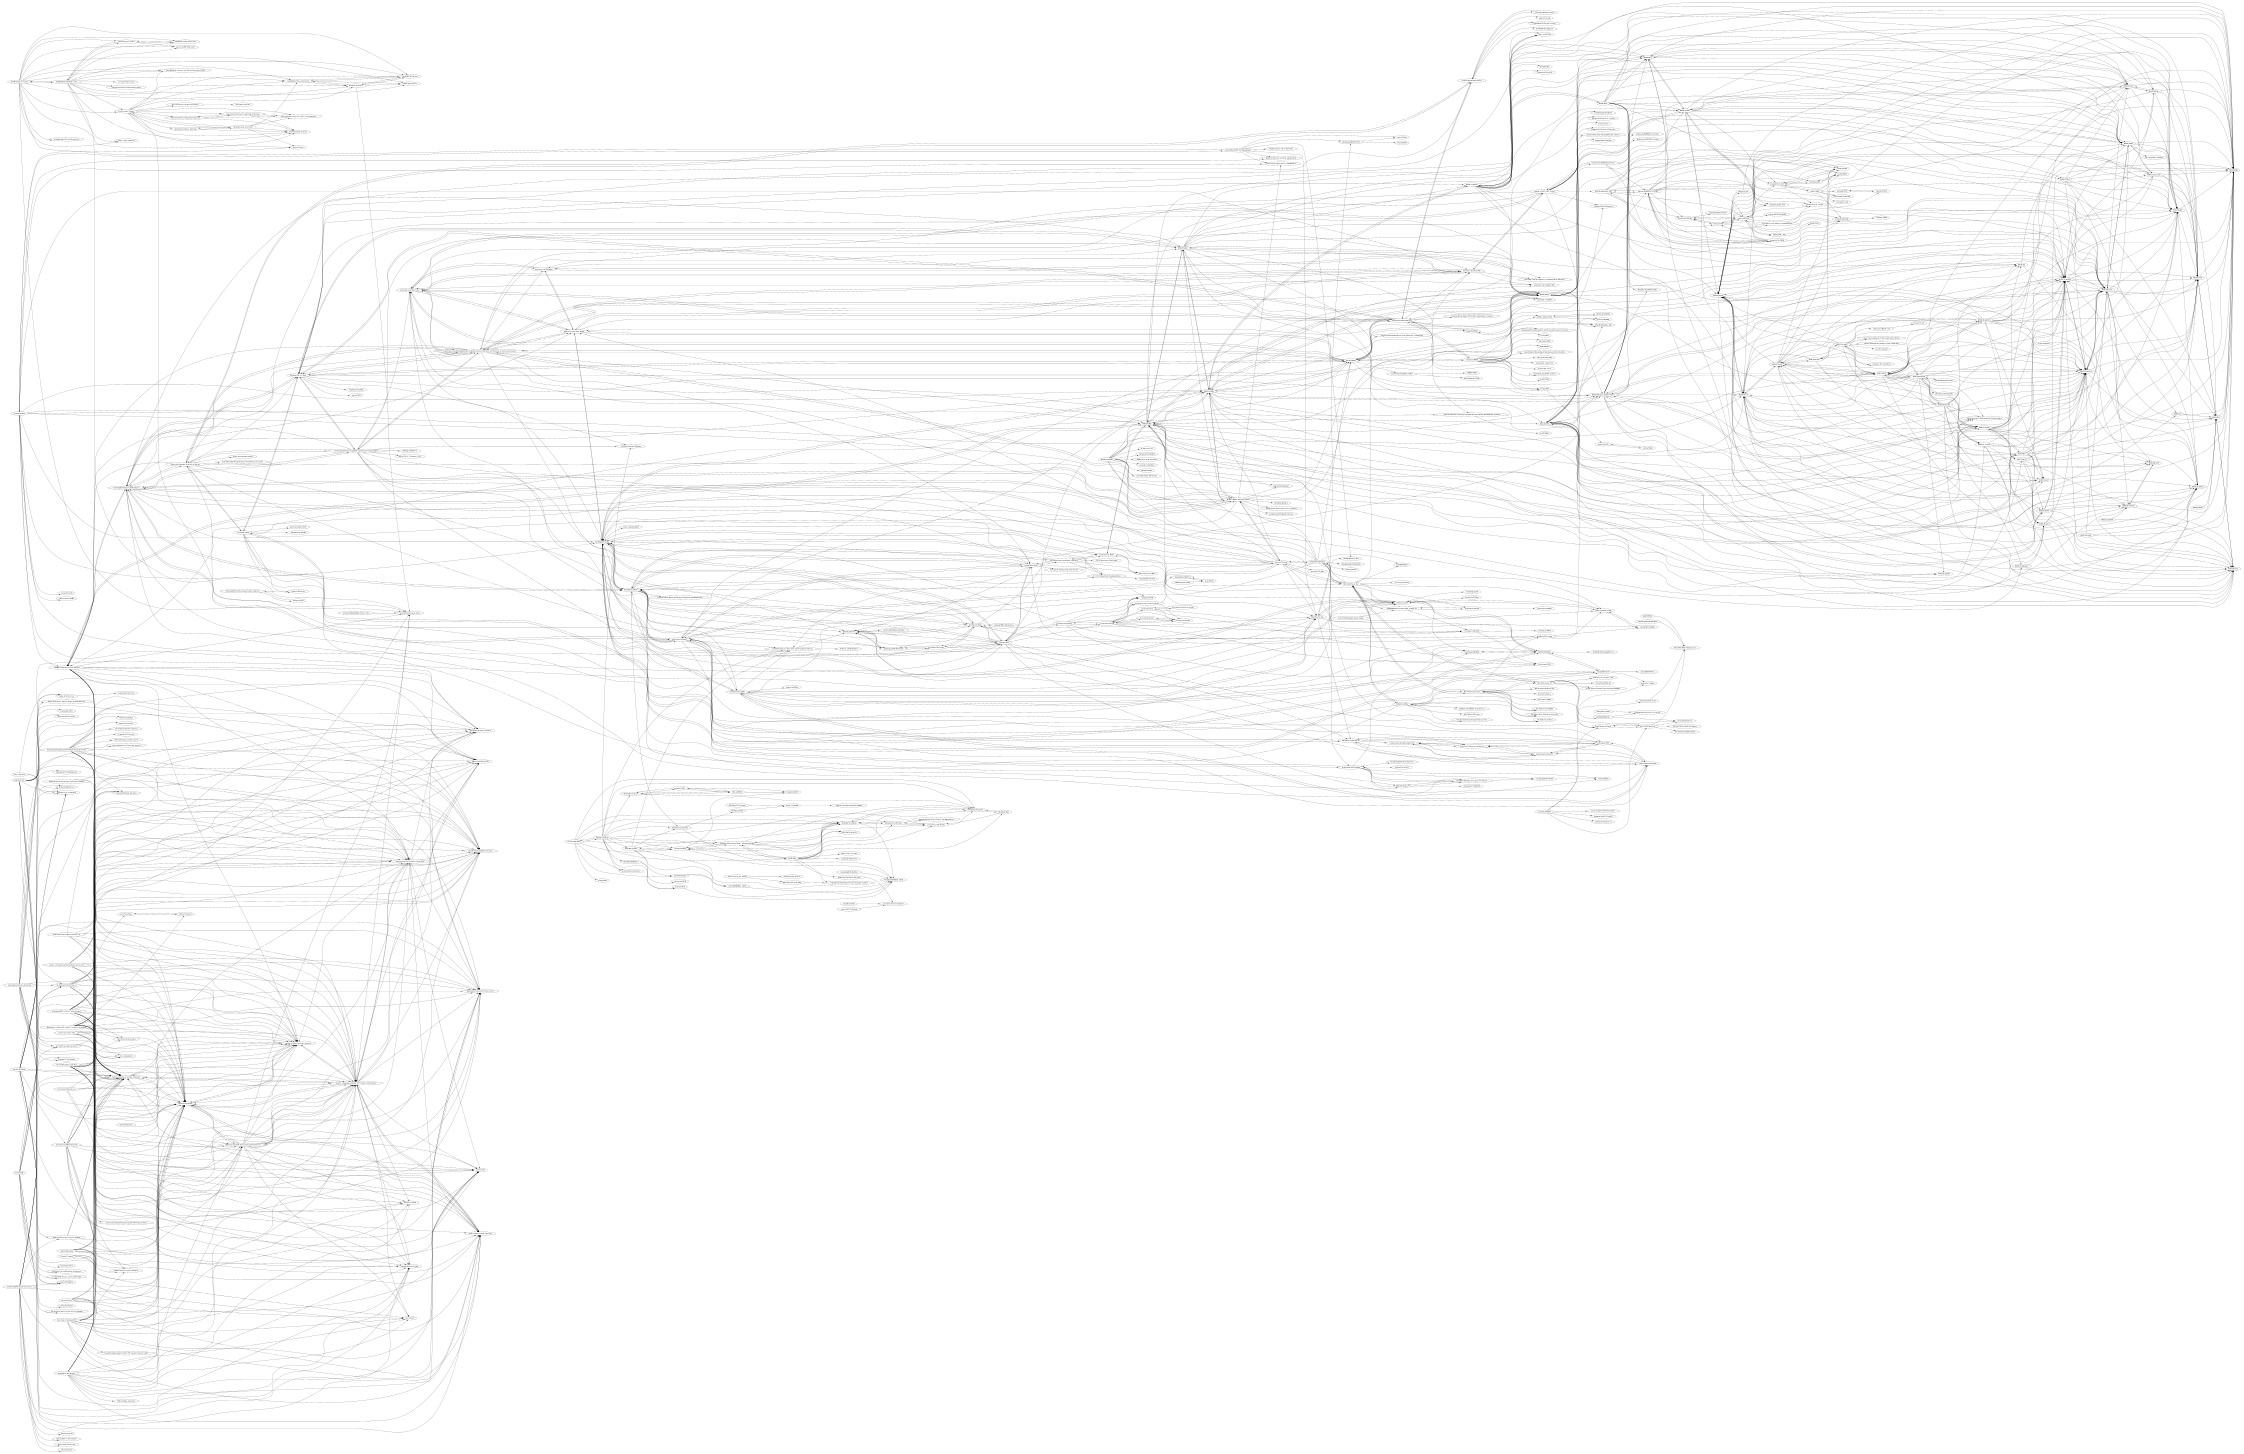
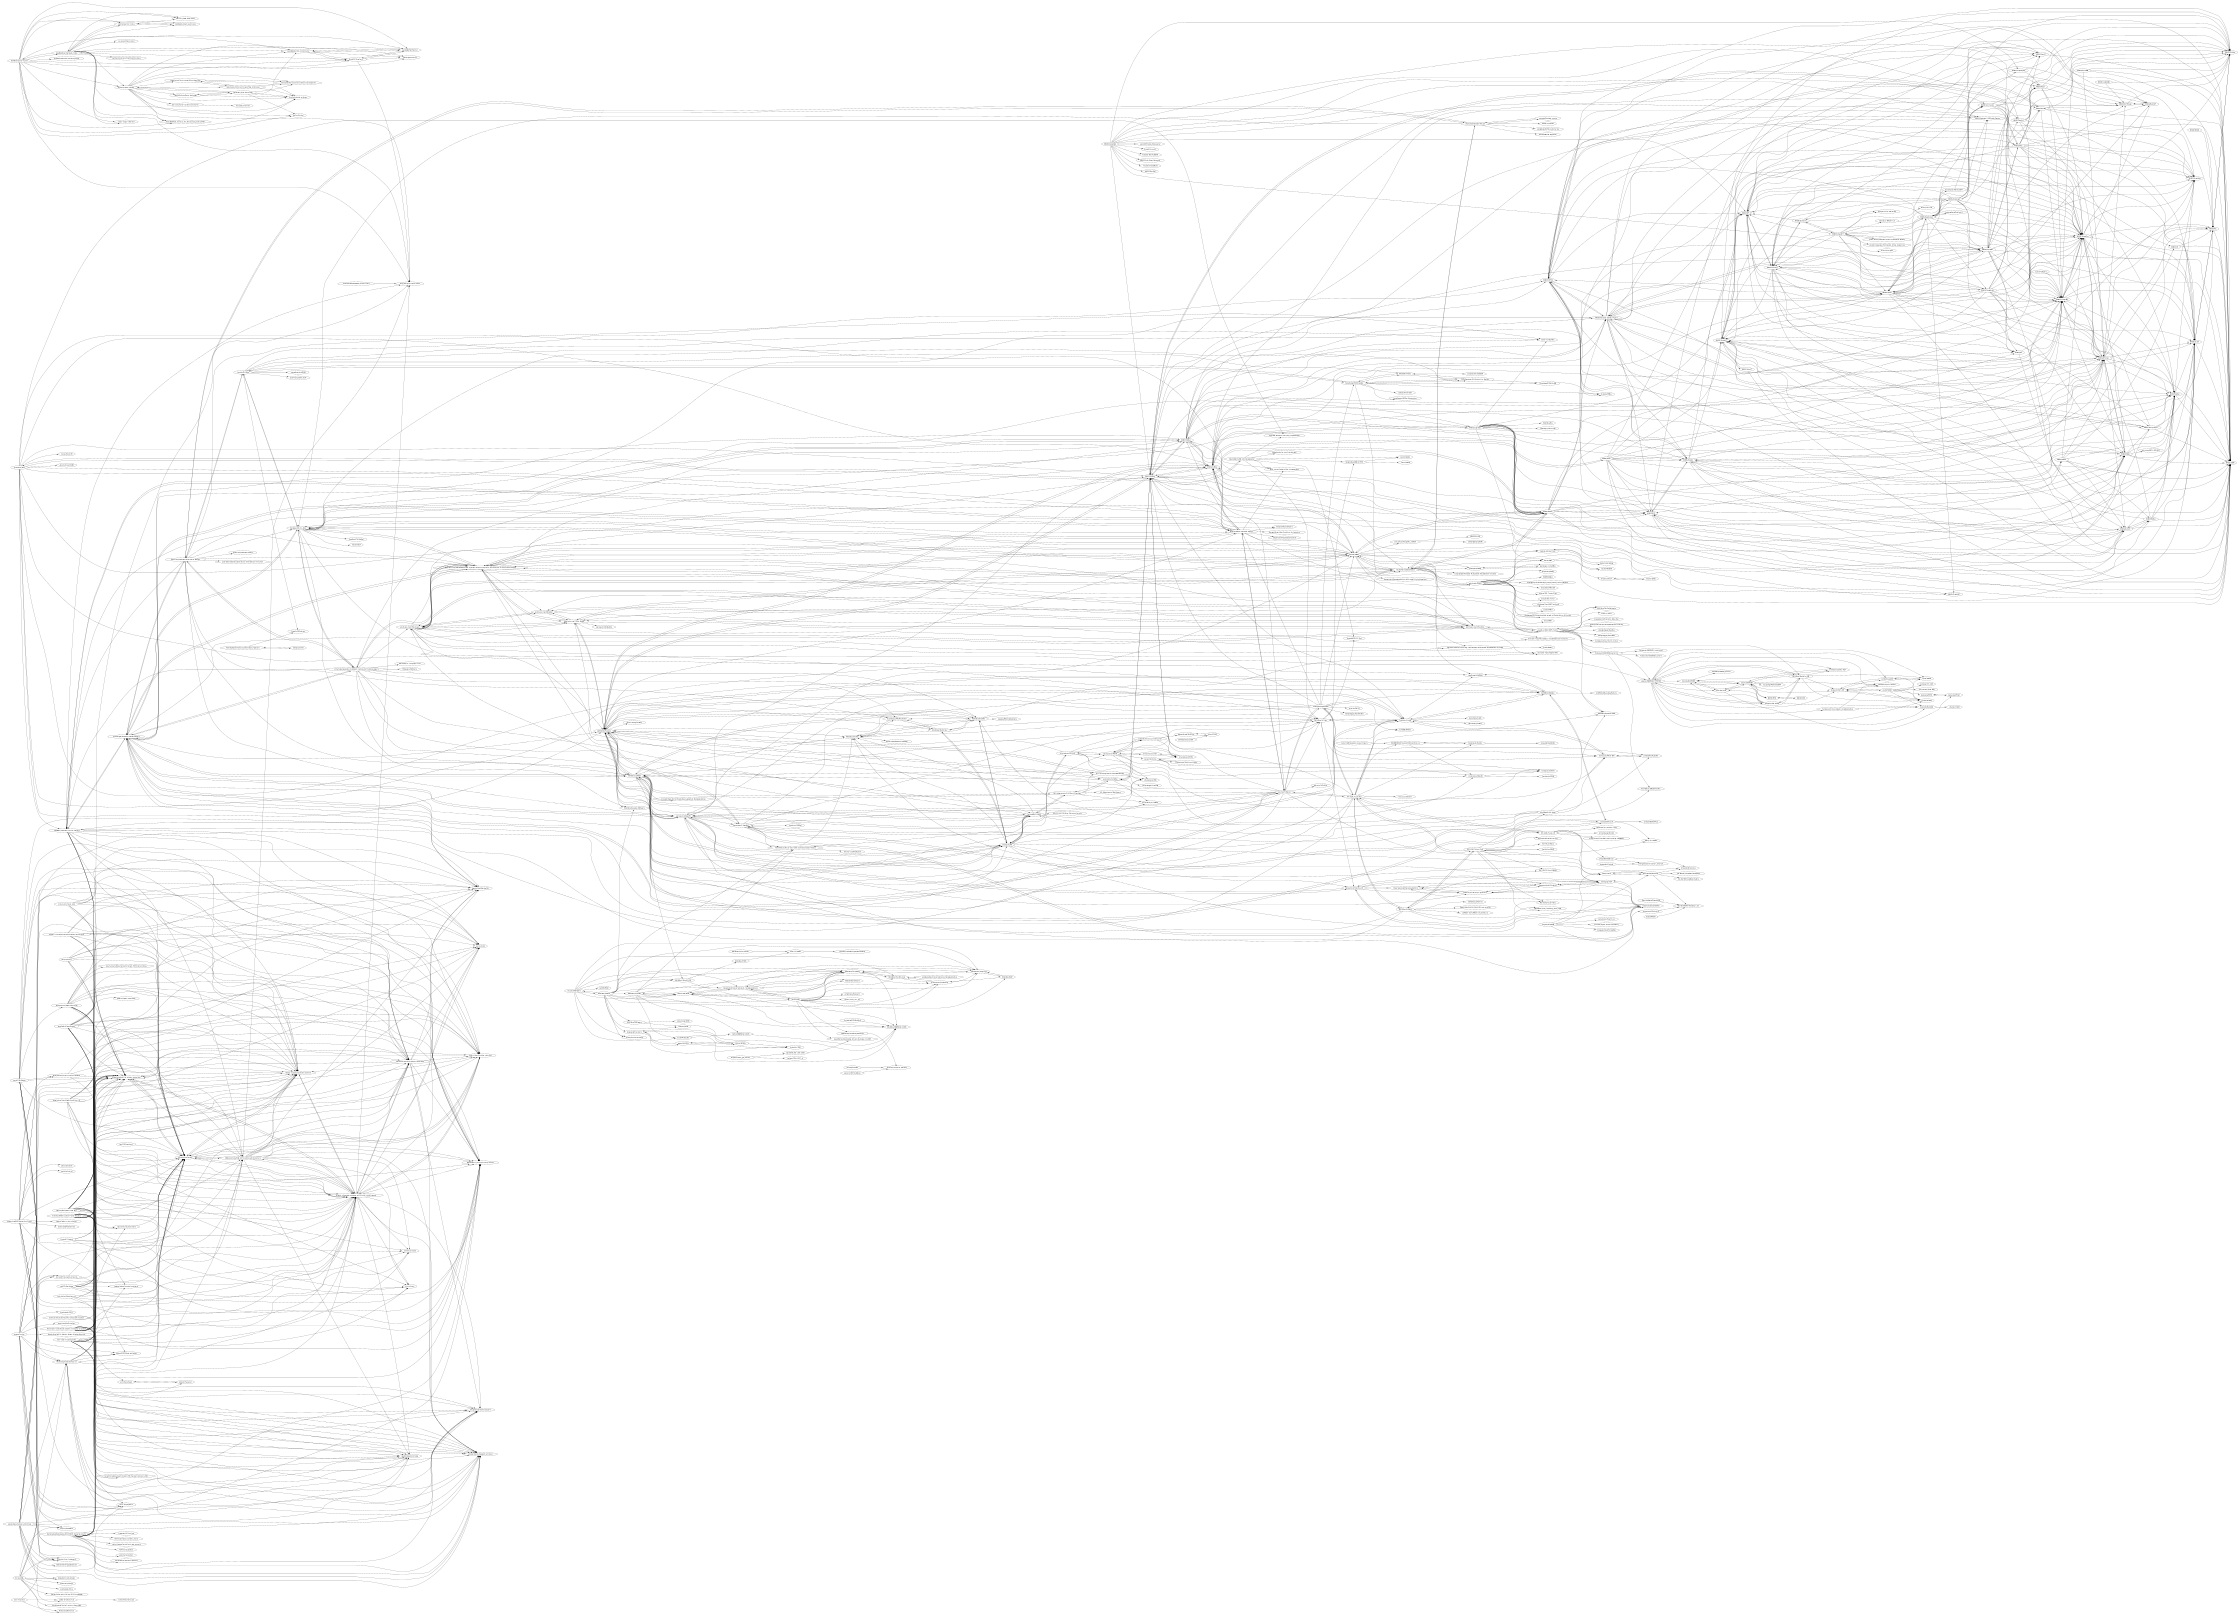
node "HKUDS/Awesome-LLM4RecommenderSystem-Papers": label "HKUDS/Awesome-LLM4RecommenderSystem-Papers" -> "HKUDS/Awesome-LLM4Graph-Papers"
node "RUCAIBox/RecBole": removed
node "agiresearch/IDGenRec": added
node "DaoD/ResearchFigure": label "DaoD/ResearchFigure" -> "DaoD/Little"
node "CHIANGEL/Awesome-Diffusion-for-RecSys": label "CHIANGEL/Awesome-Diffusion-for-RecSys" -> "CATN/Awesome-Diffusion-for-RecSys"
node "w5h10/wallet-highlighter-extension": removed
